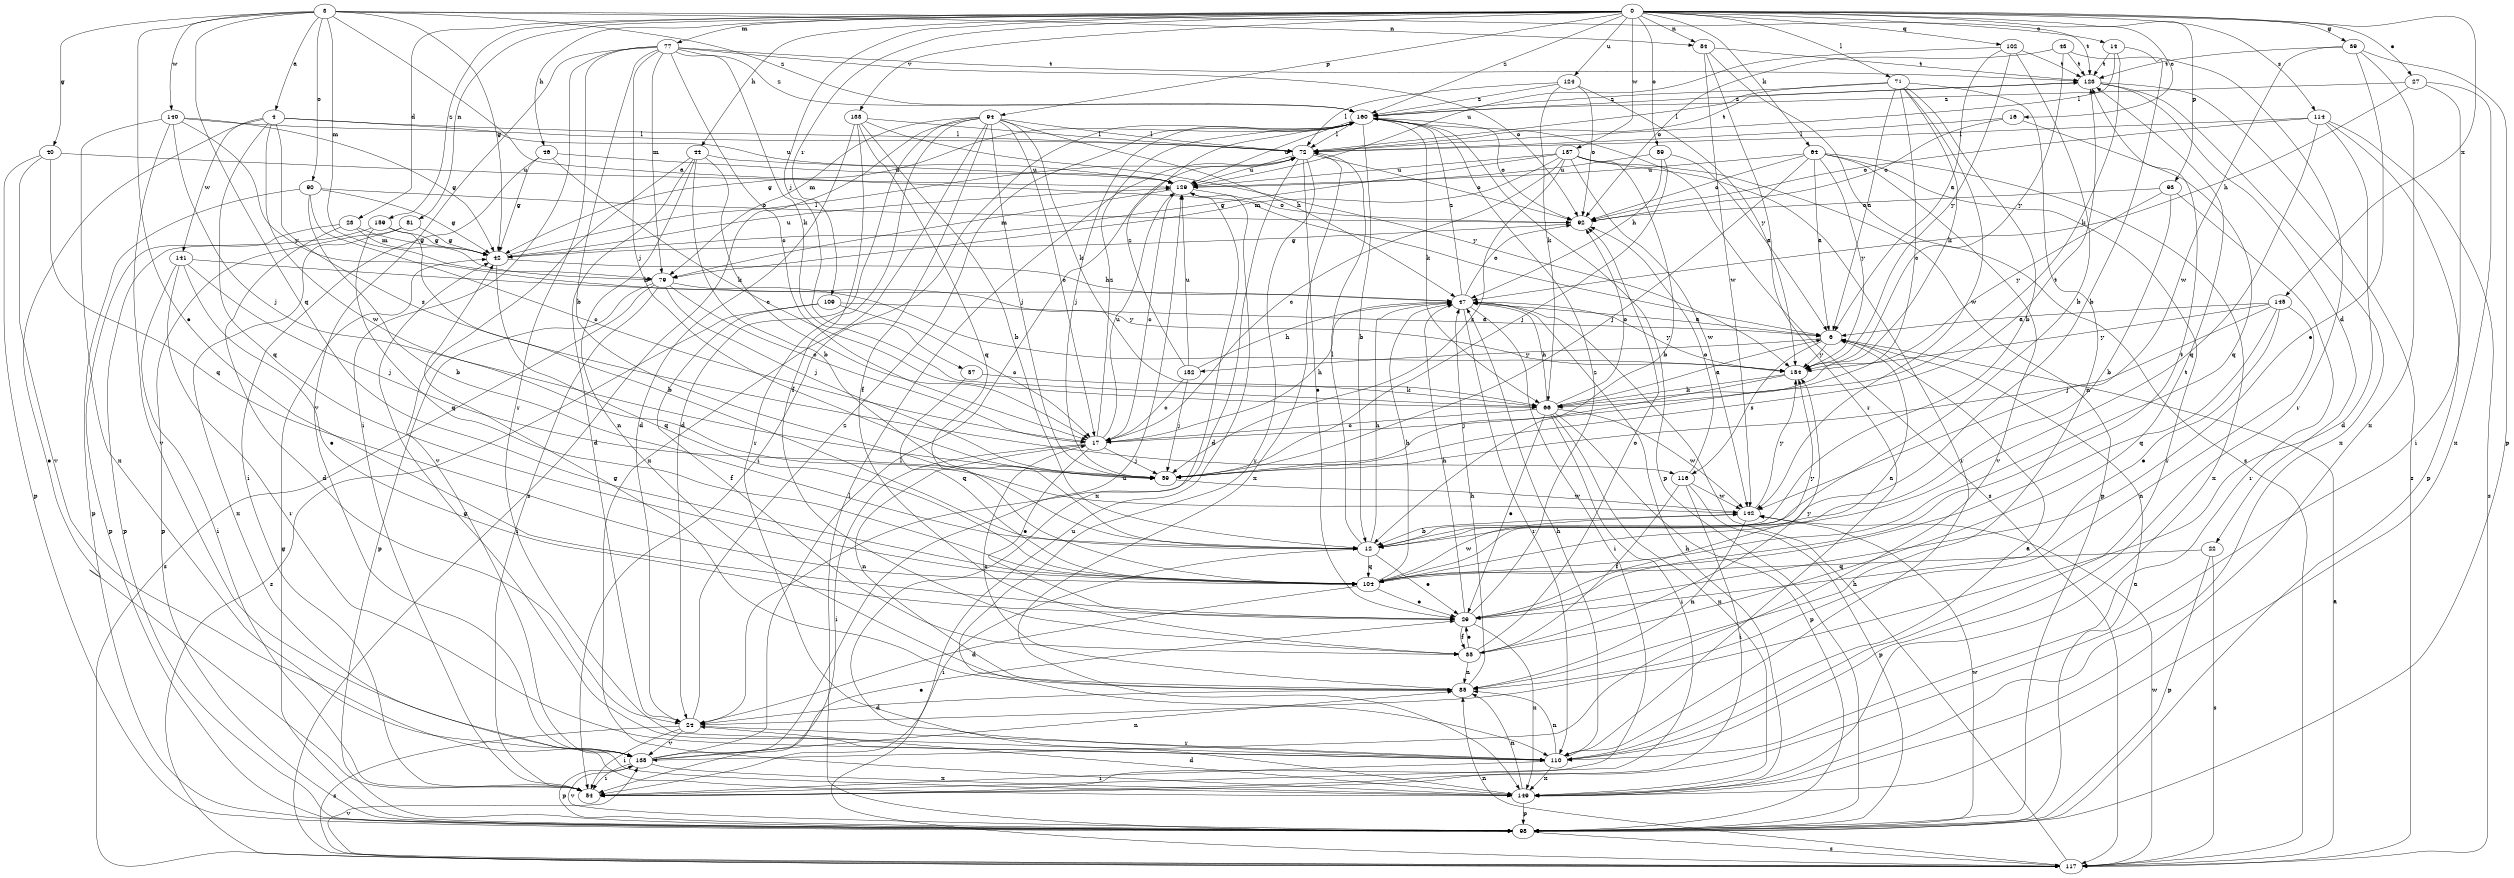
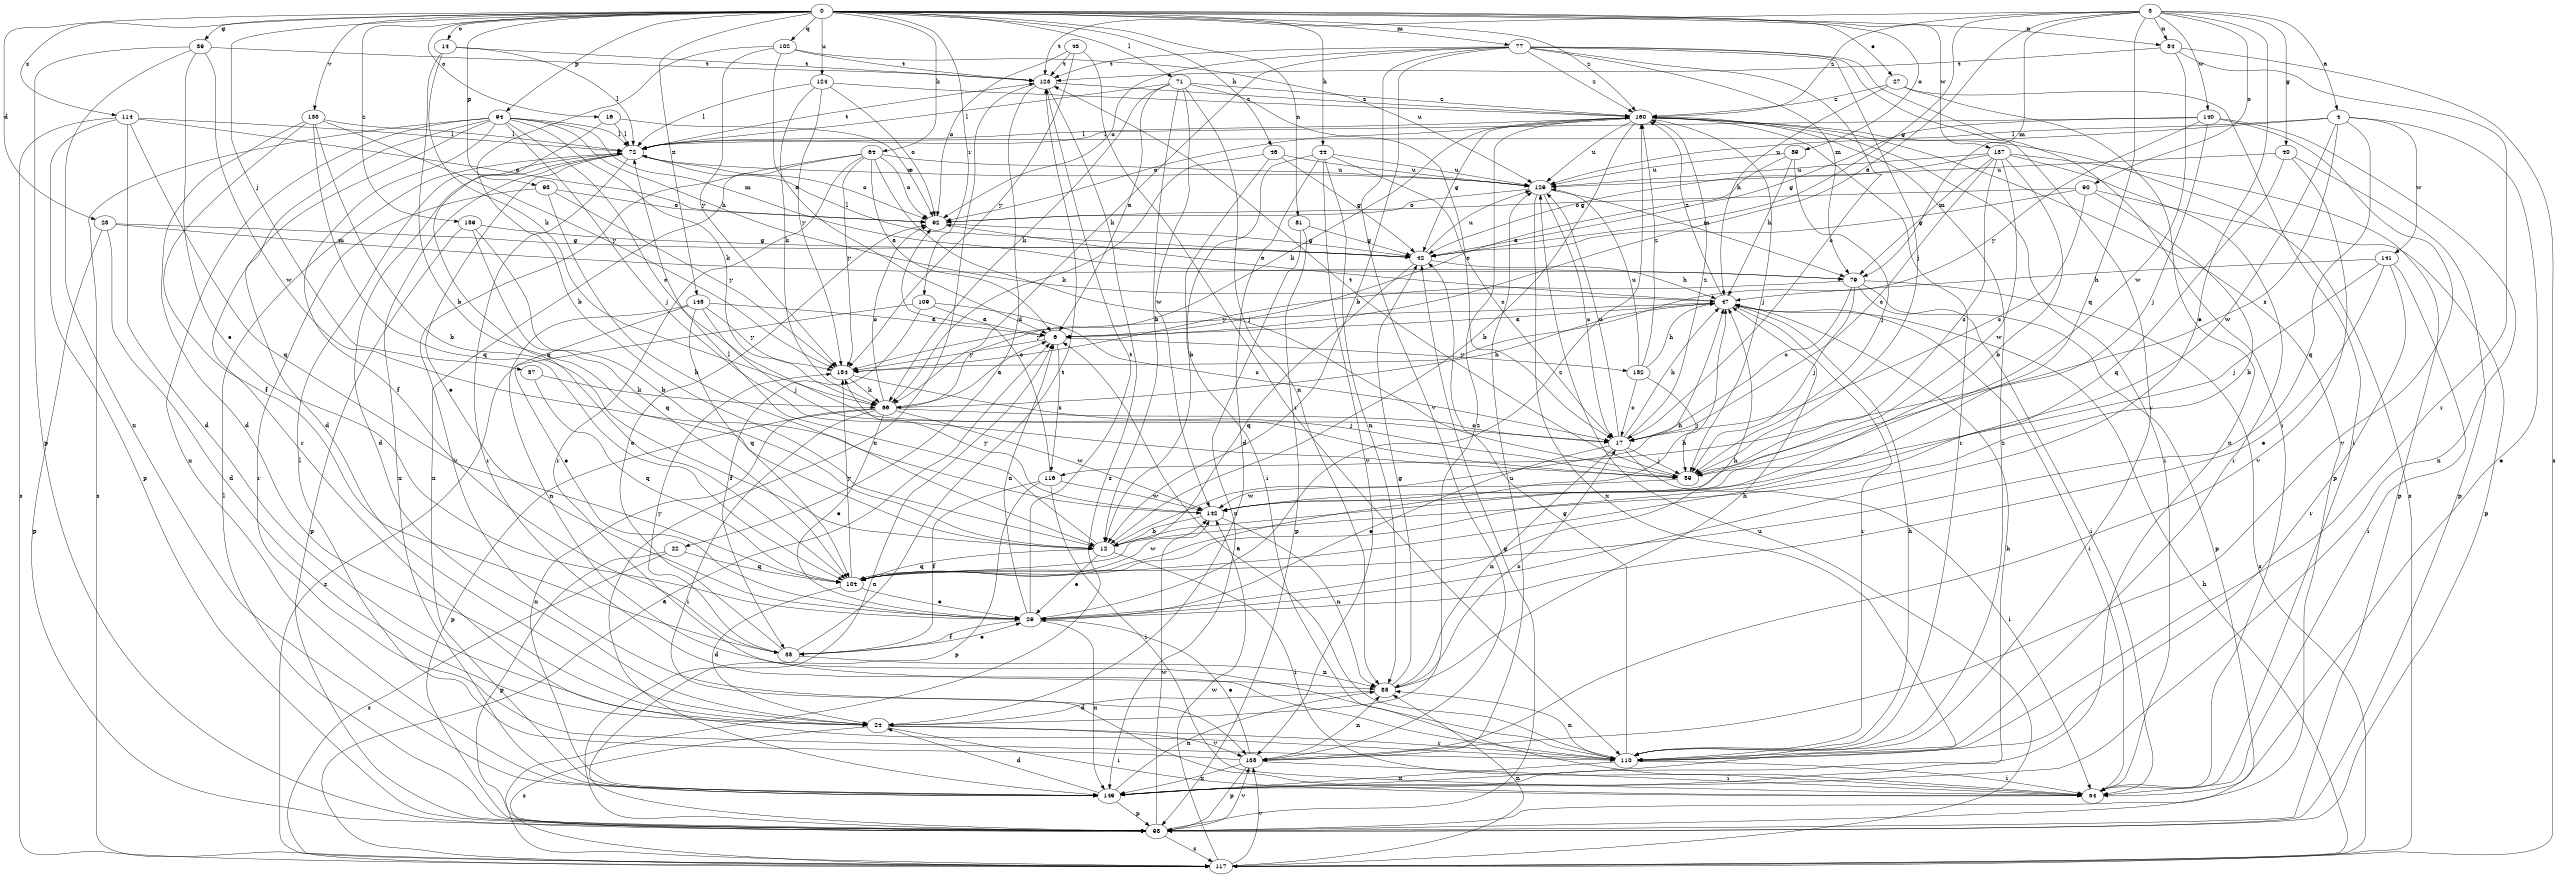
edge "160" -> "110": added, label "r"
edge "110" -> "160": added, label "z"
